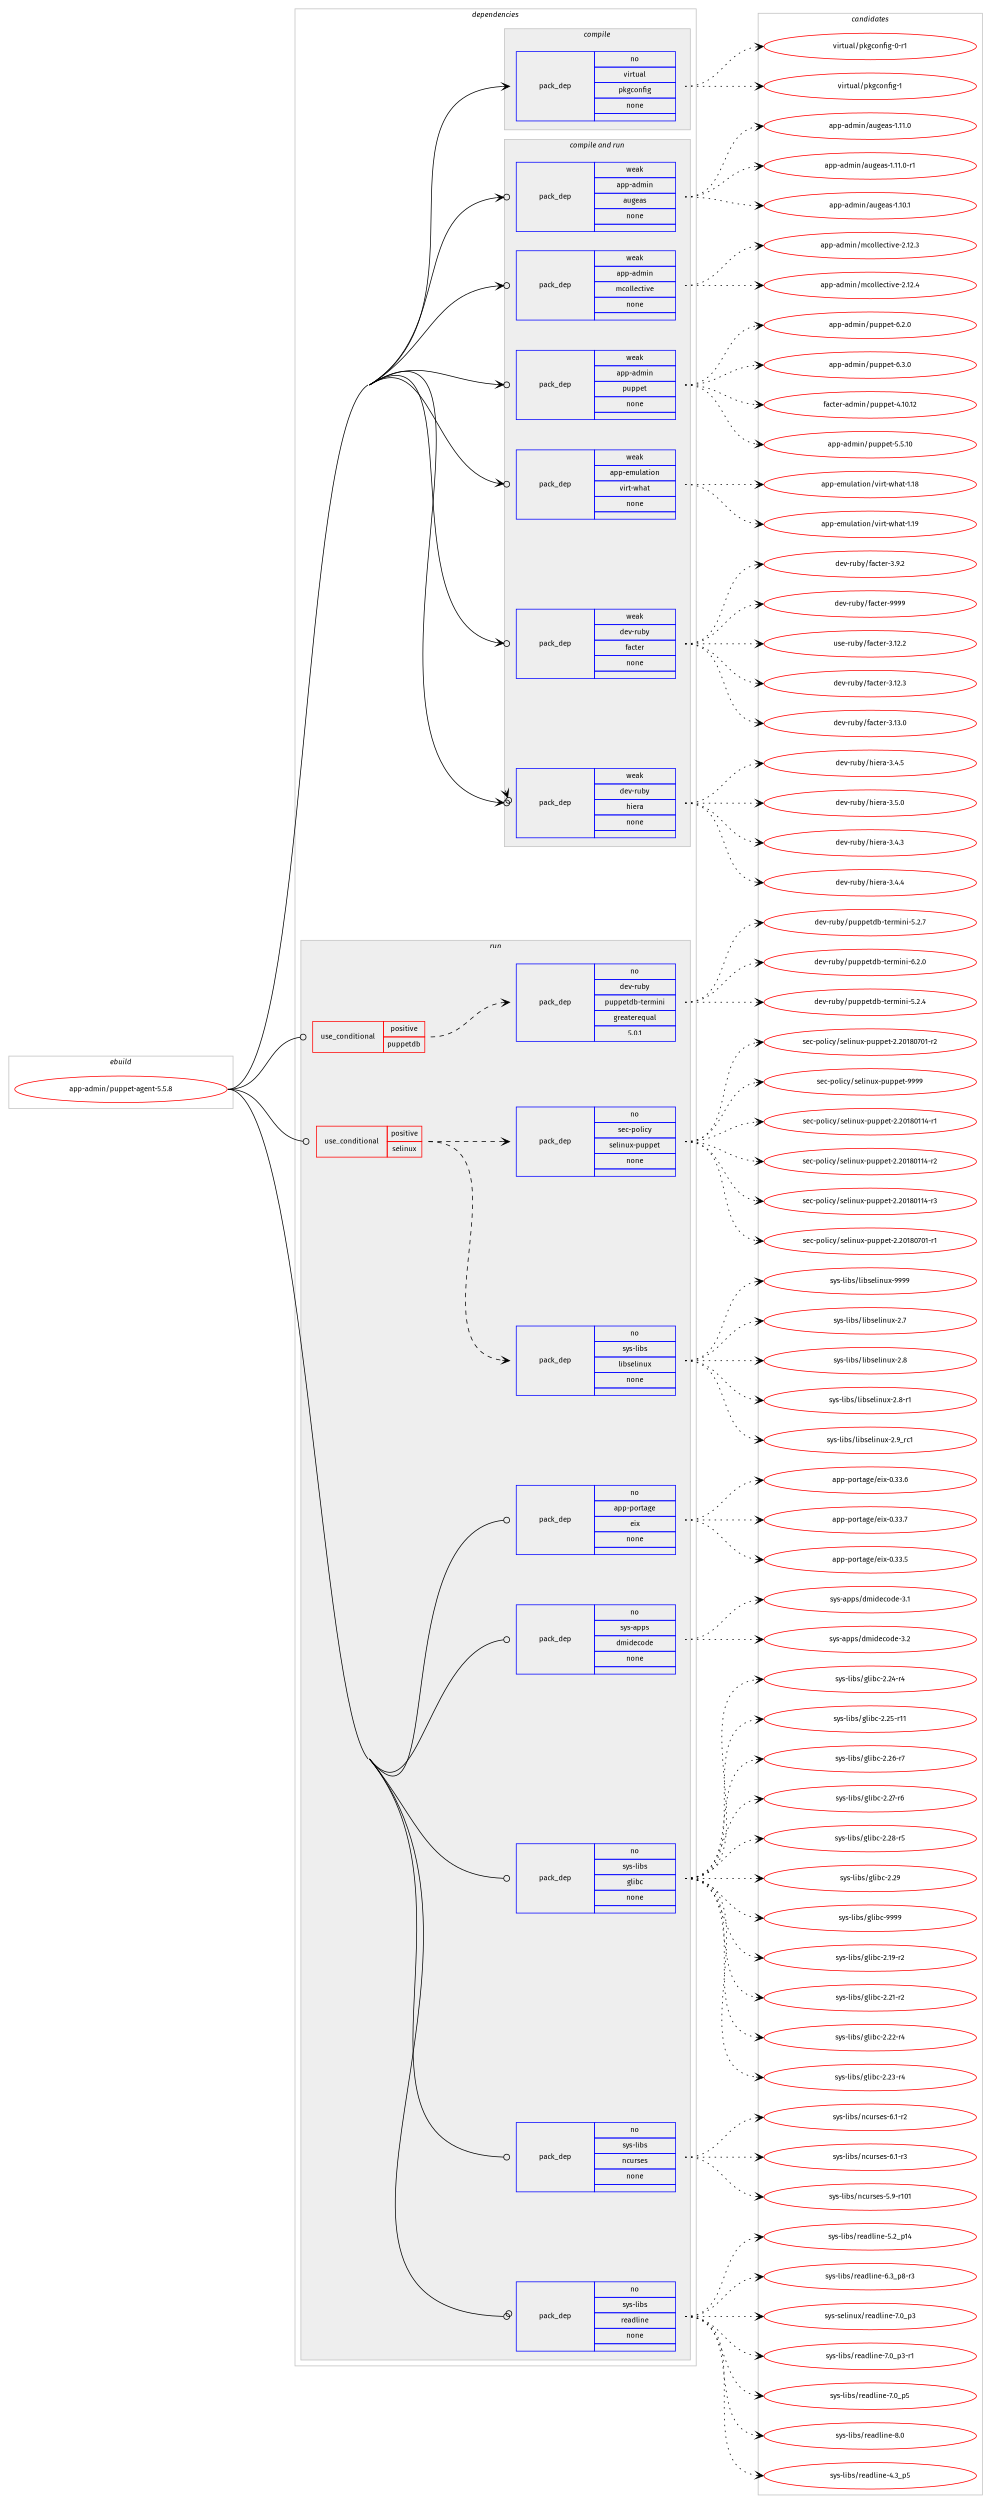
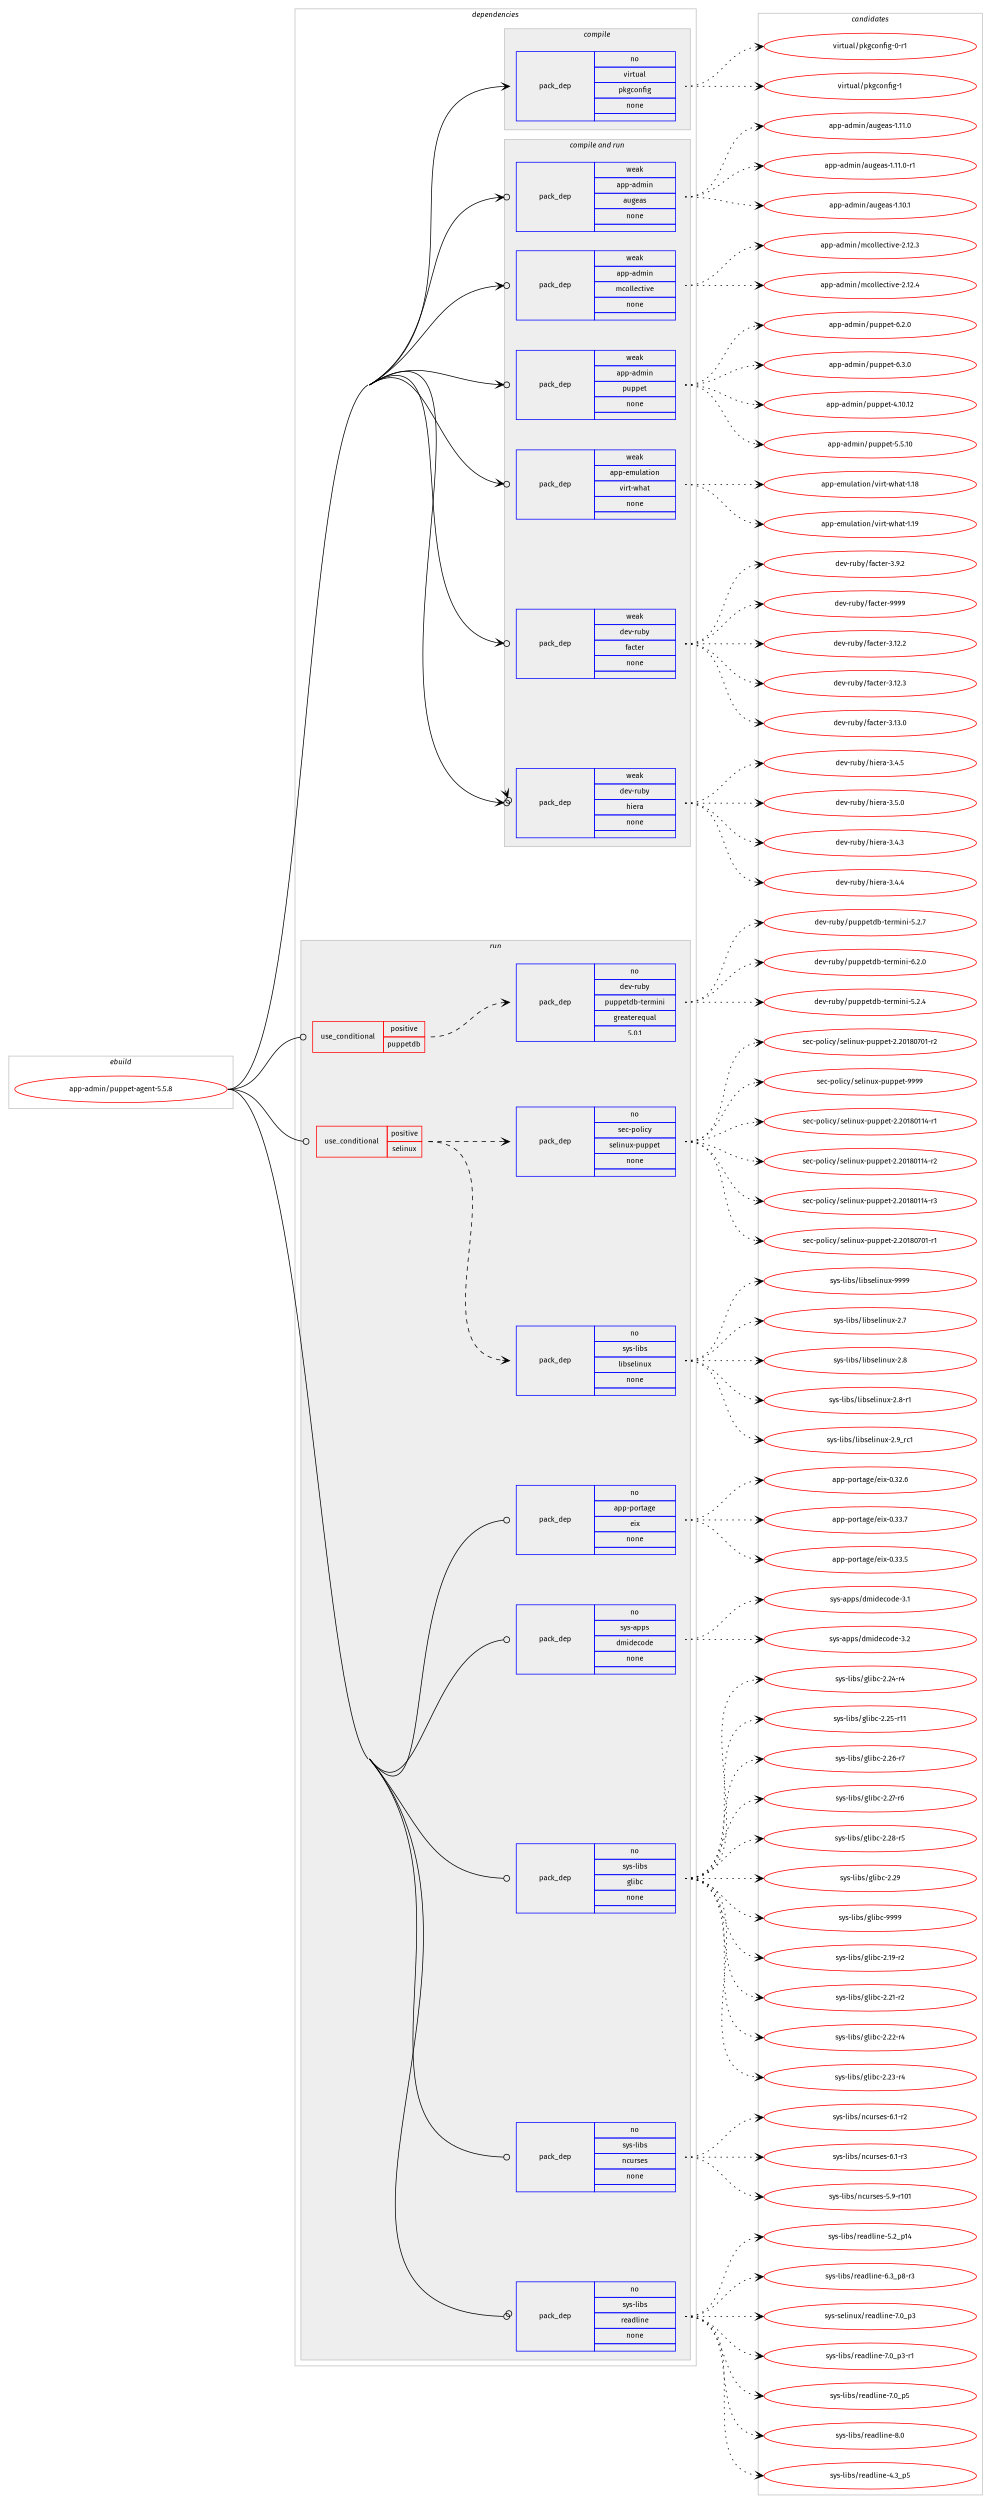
node "facter-admin/puppet-4.10.12": label "facter-admin/puppet-4.10.12" -> "app-admin/puppet-4.10.12"
node "use-ruby/facter-3.12.2": label "use-ruby/facter-3.12.2" -> "dev-ruby/facter-3.12.2"
node "app-portage/eix-0.33.6": label "app-portage/eix-0.33.6" -> "app-portage/eix-0.32.6"
